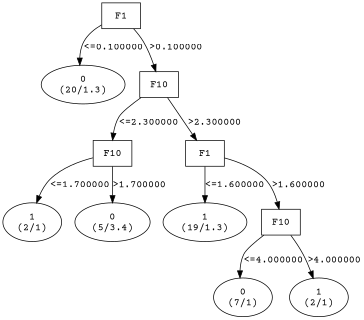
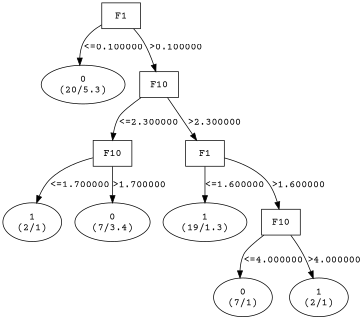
node "0 (20/1.3)": label "0 (20/1.3)" -> "0 (20/5.3)"
node "0 (5/3.4)": label "0 (5/3.4)" -> "0 (7/3.4)"
